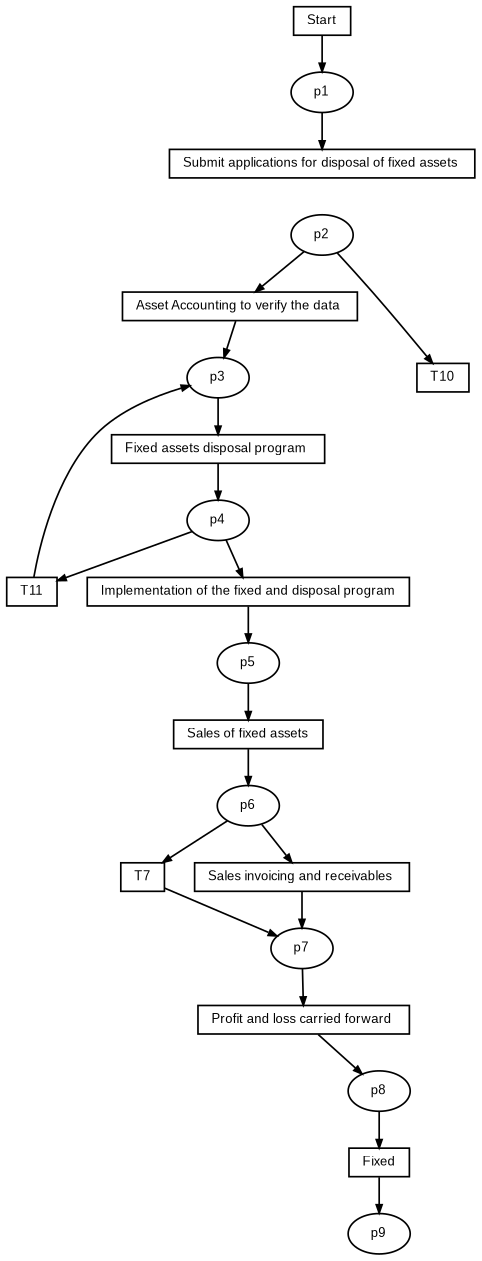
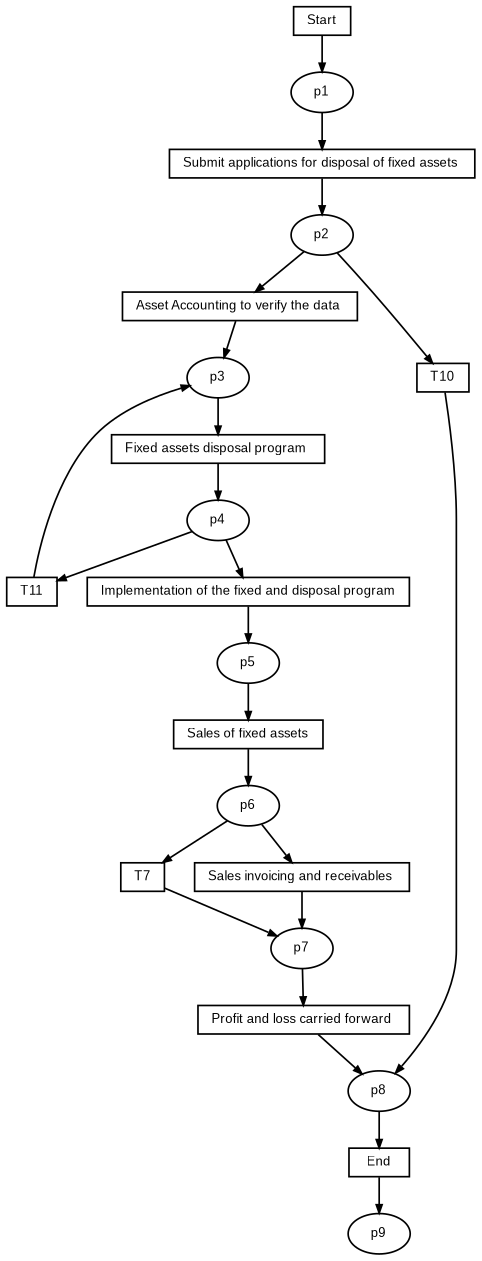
edge "Submit applications for disposal of fixed assets" -> "p2": added
edge "T10" -> "p8": added
node "Fixed": label "Fixed" -> "End"
